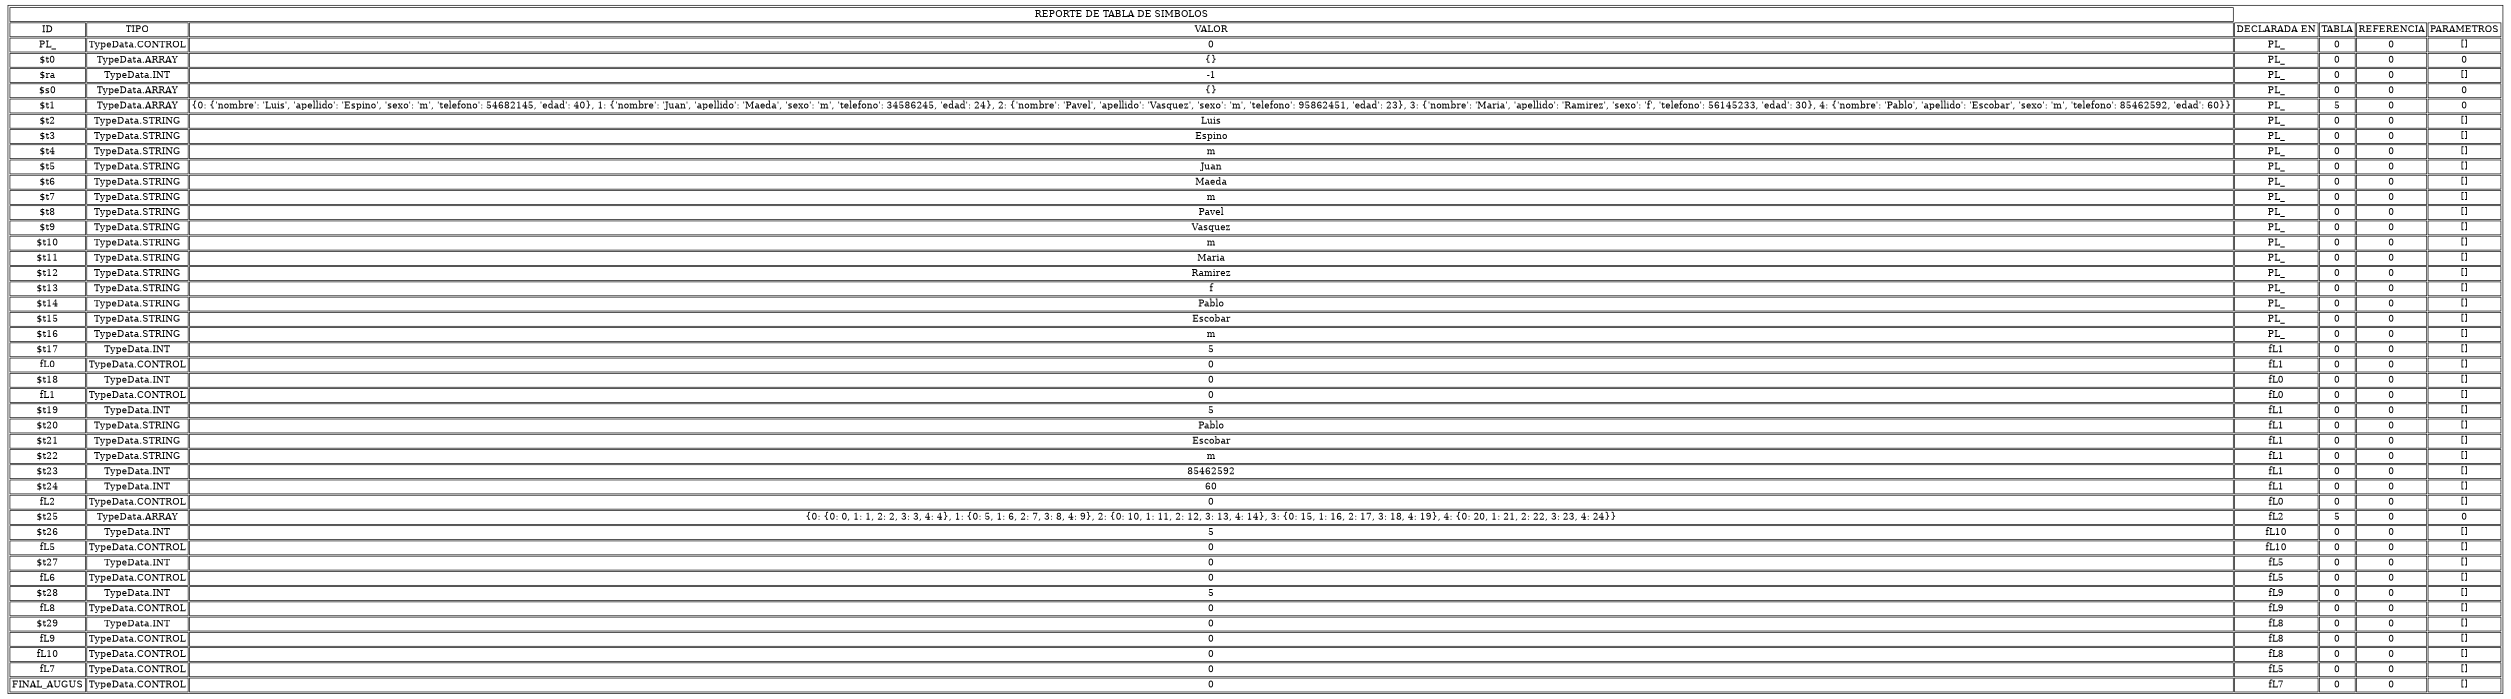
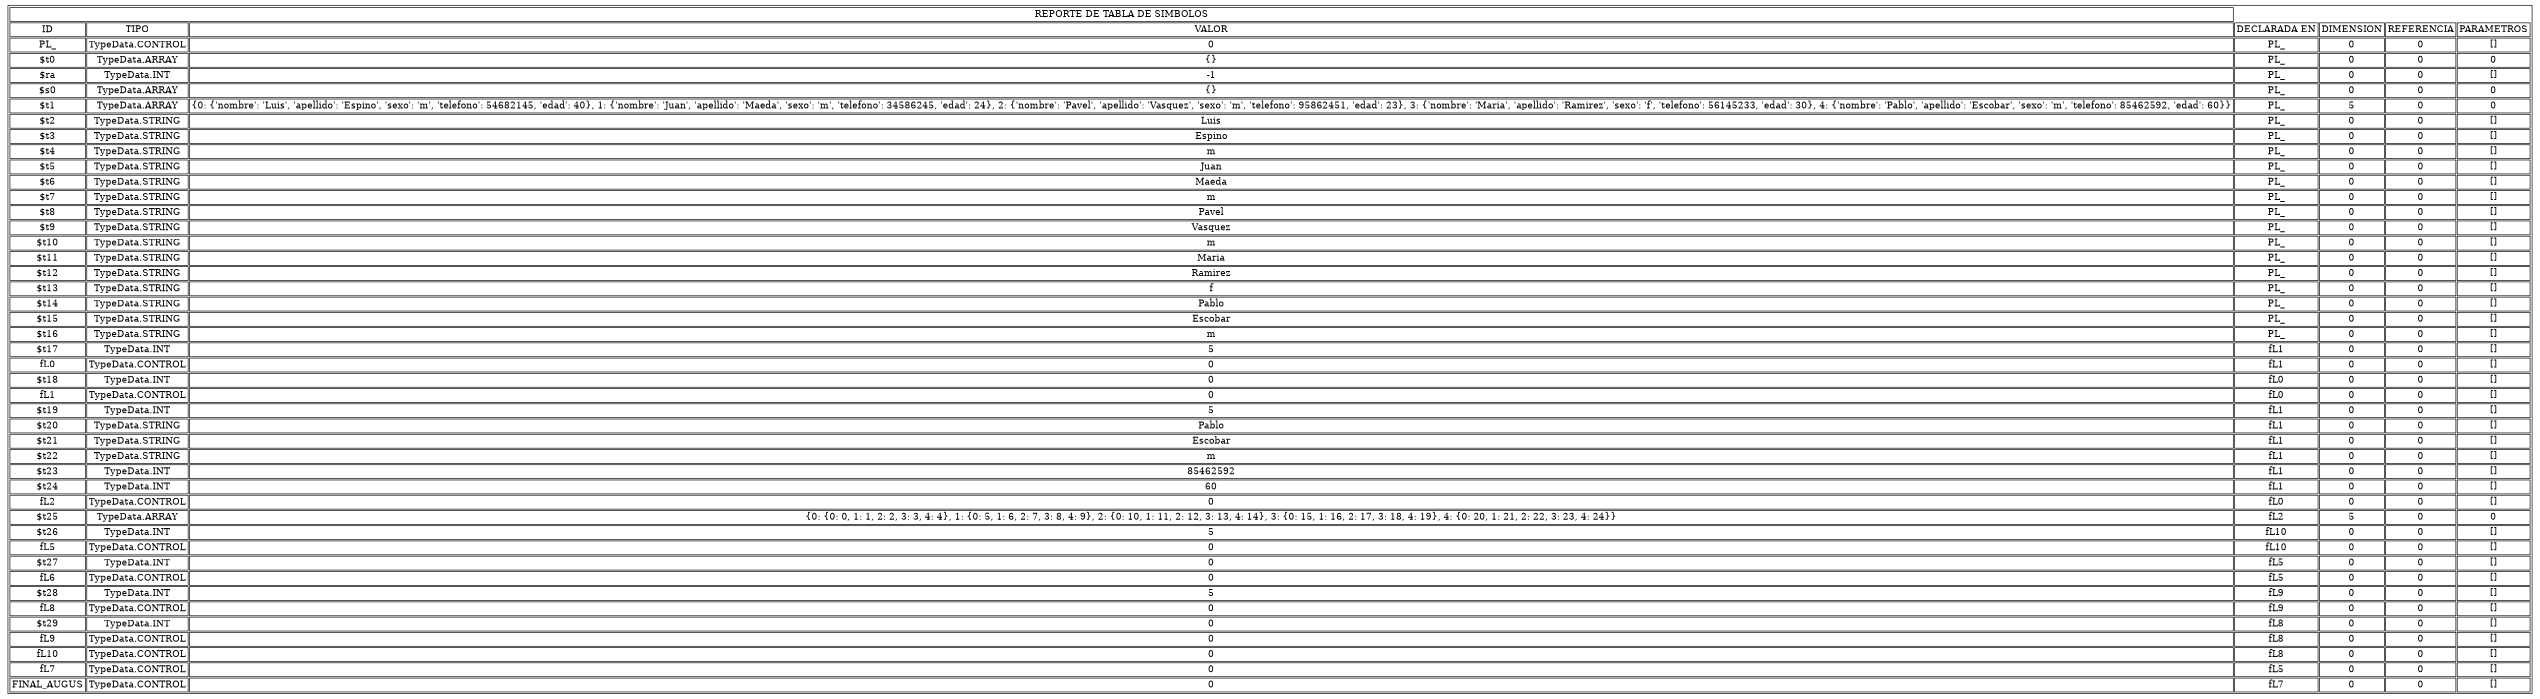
node "REPORTE DE TABLA DE SIMBOLOS": text "TABLA" -> "DIMENSION"
